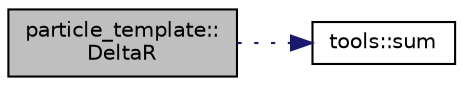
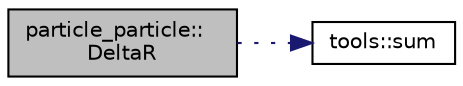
node "particle_template:: DeltaR": label "particle_template:: DeltaR" -> "particle_particle:: DeltaR"
